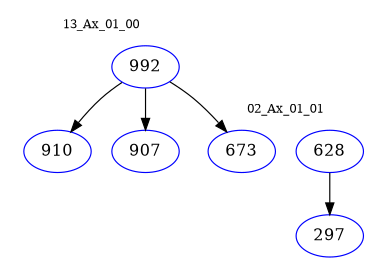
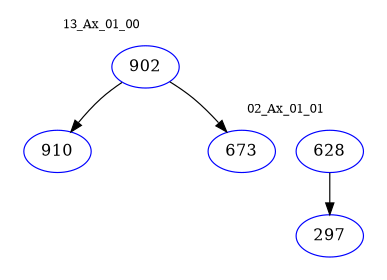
node "992": label "992" -> "902"
node "907": removed
